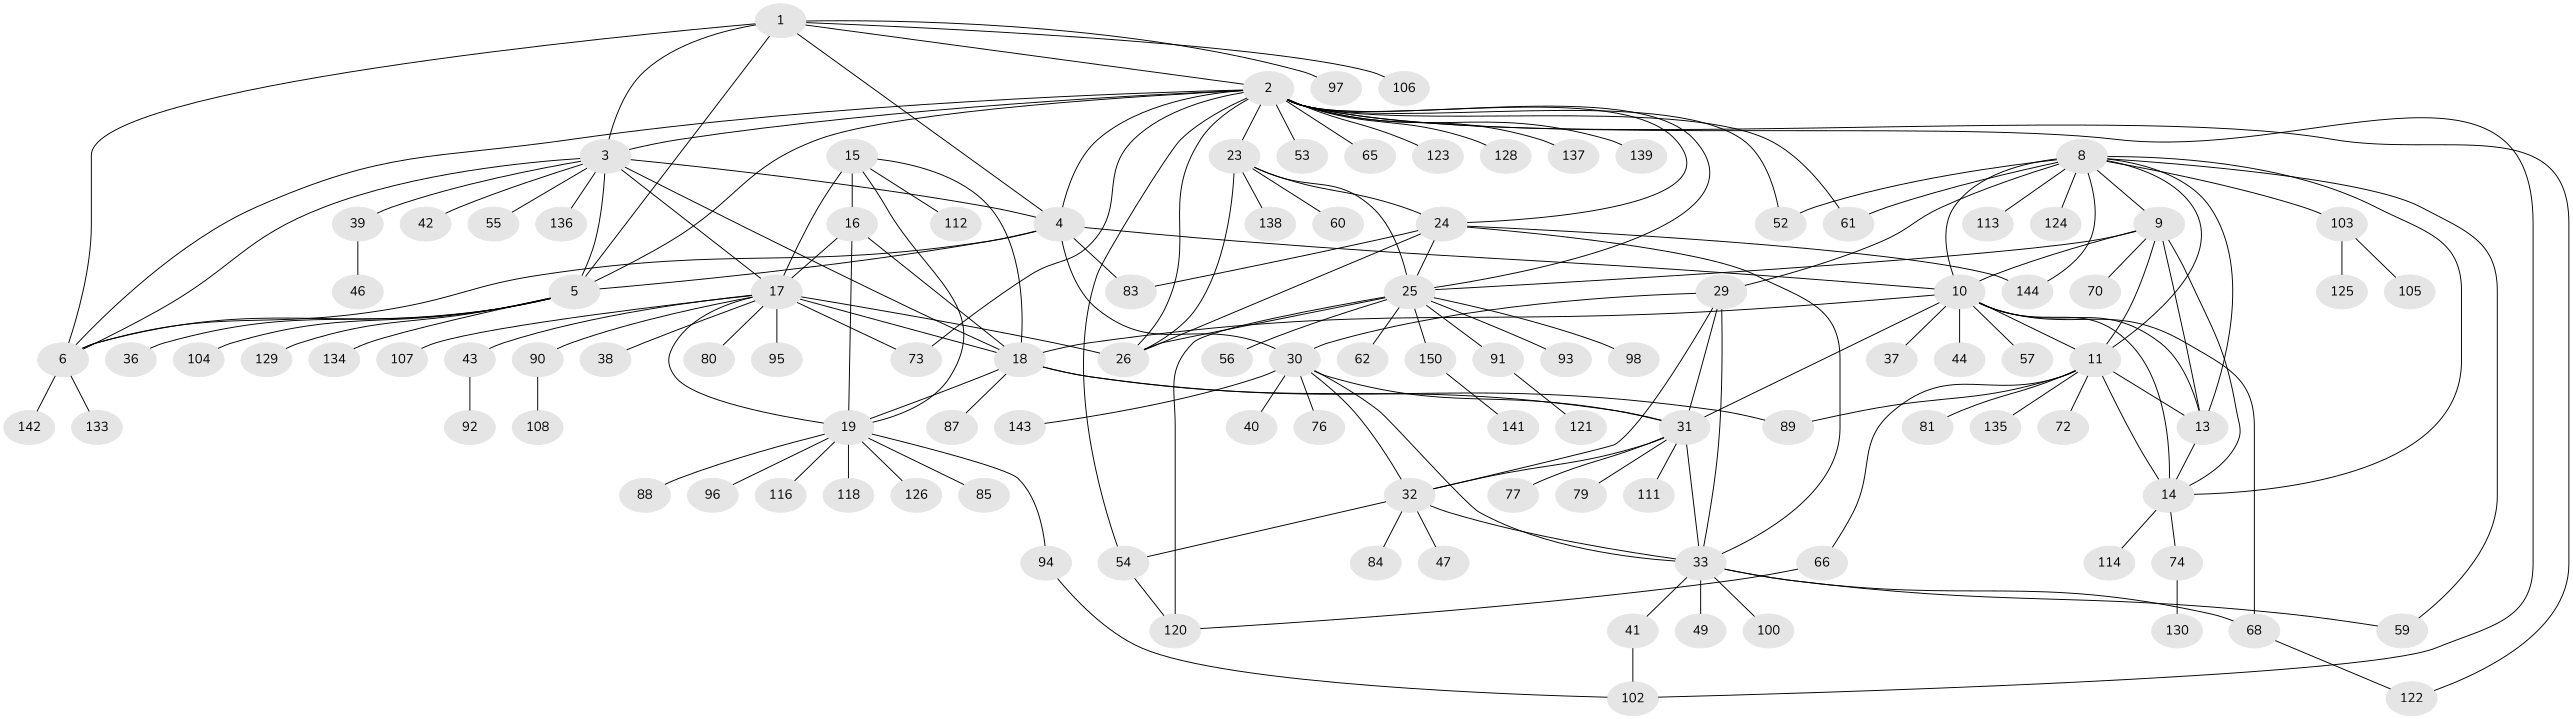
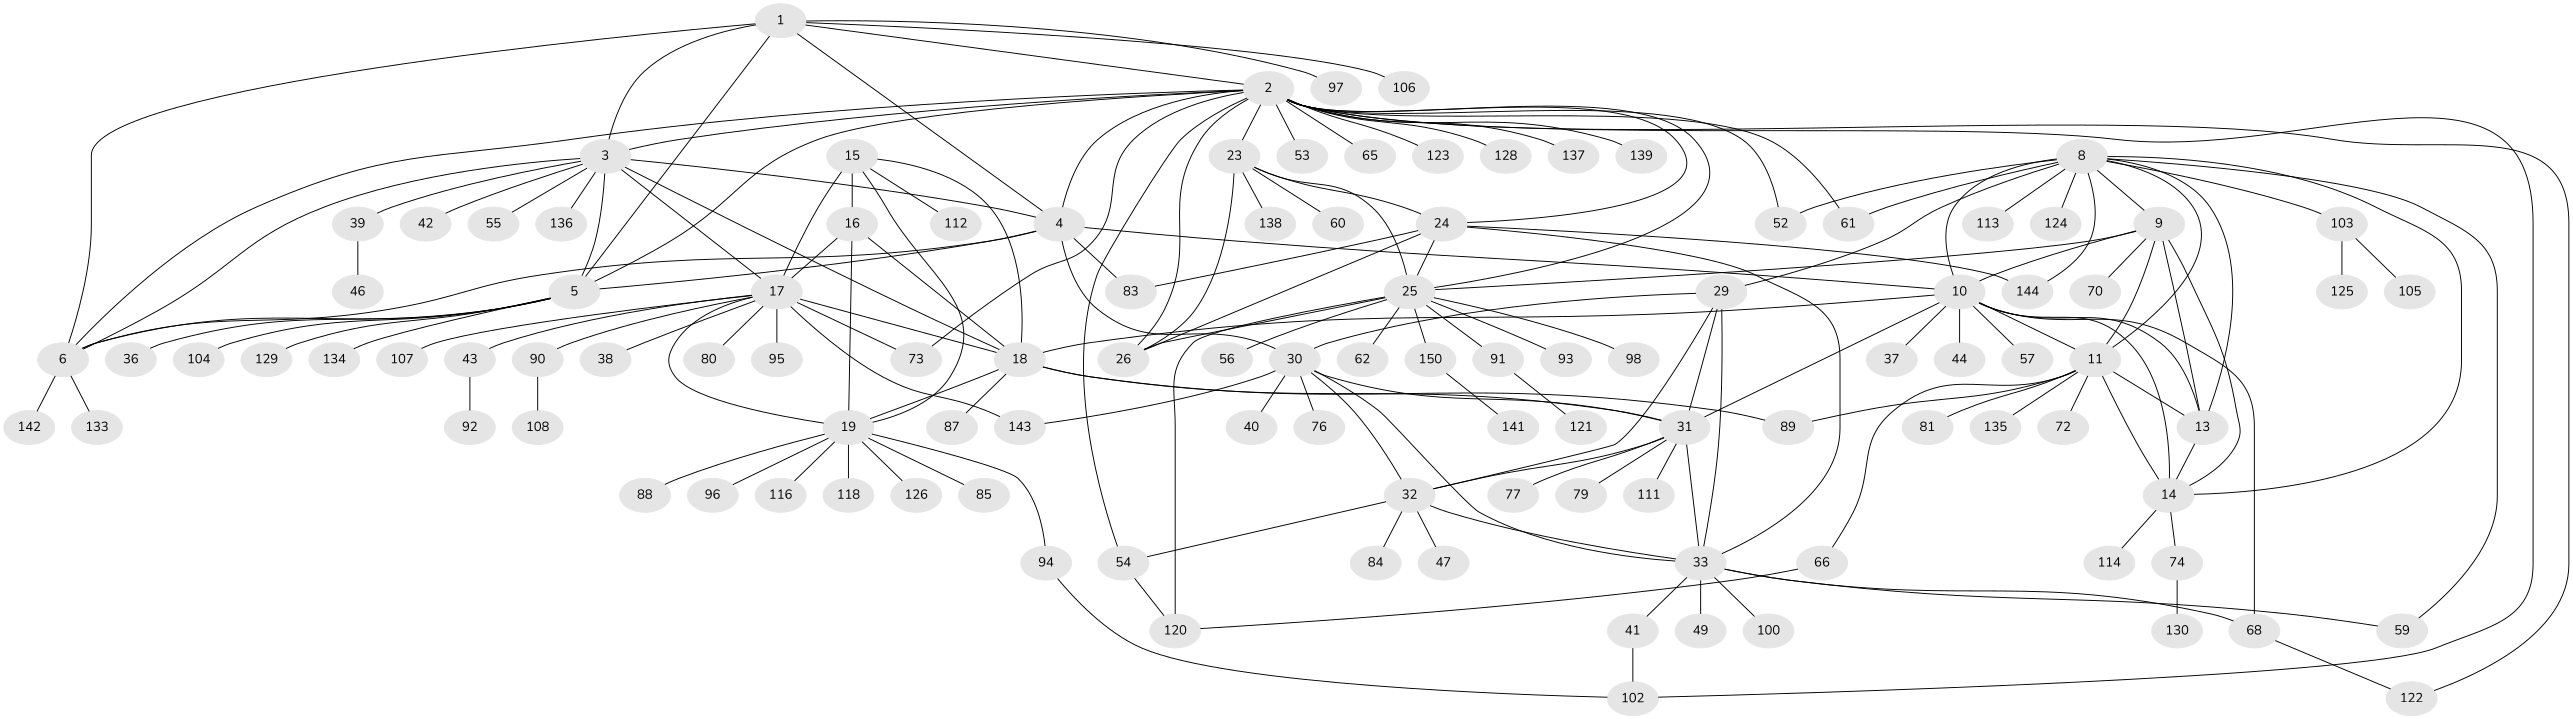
edge "17" -- "26": now "17" -- "143"
